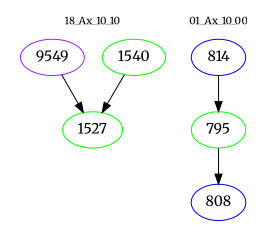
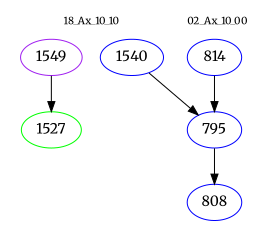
cluster "01_Ax_10_00": label "01_Ax_10_00" -> "02_Ax_10_00"
node "9549": label "9549" -> "1549"
node "1540": color green -> blue
edge "1540" -> "1527": now "1540" -> "795"
node "795": color green -> blue
